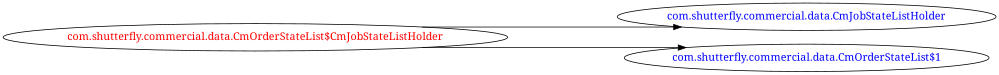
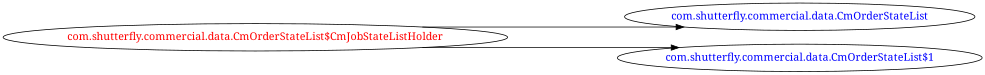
node "com.shutterfly.commercial.data.CmJobStateListHolder": label "com.shutterfly.commercial.data.CmJobStateListHolder" -> "com.shutterfly.commercial.data.CmOrderStateList"
